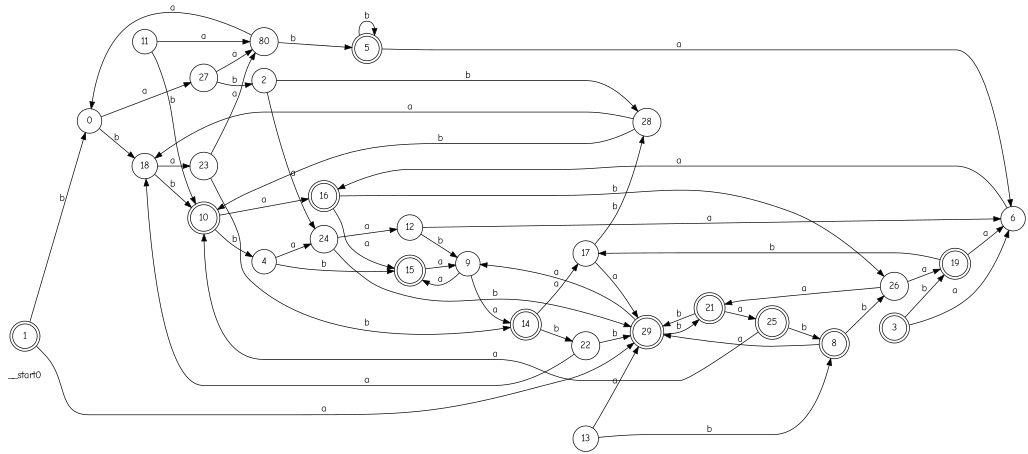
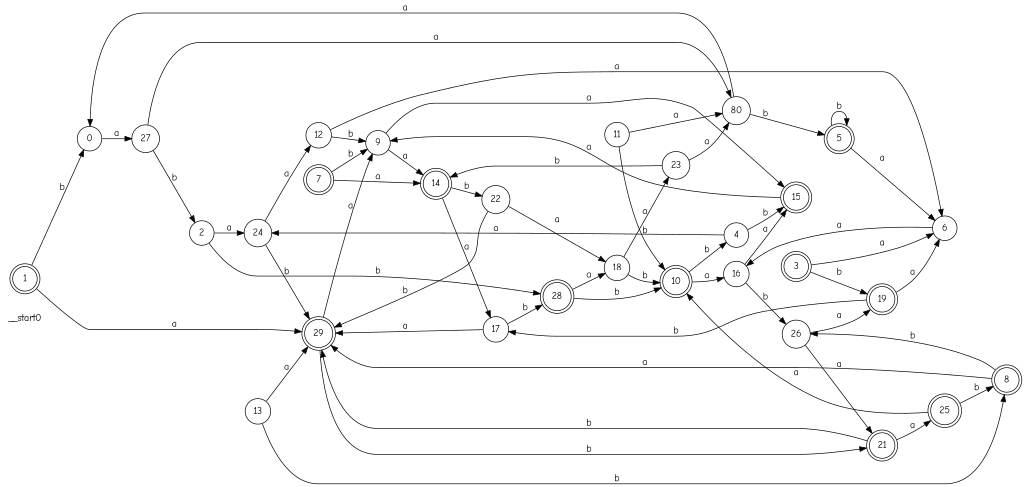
node "28": shape circle -> doublecircle
edge "0" -> "18": removed, label "b"
node "7": added
node "16": shape doublecircle -> circle
